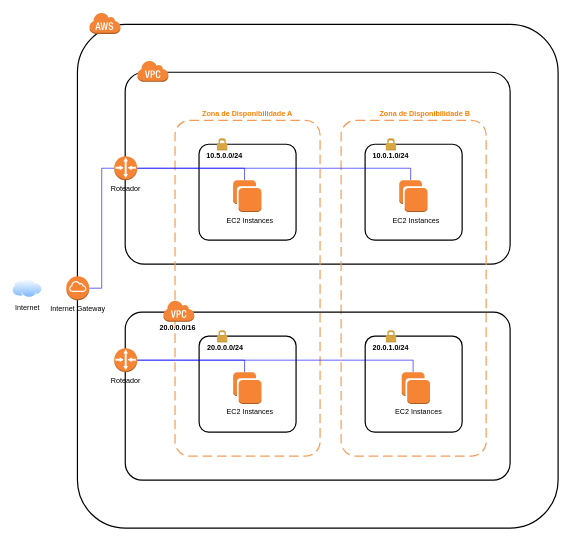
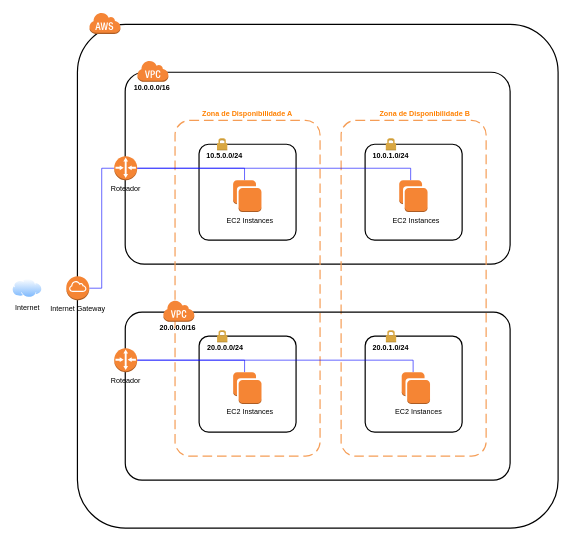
node "10.0.0.0/16": added
